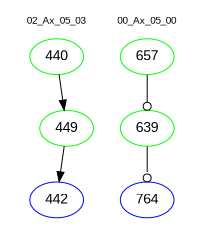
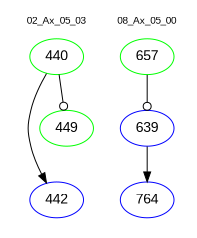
cluster "00_Ax_05_00": label "00_Ax_05_00" -> "08_Ax_05_00"
edge "440" -> "449": arrowhead normal -> odot
node "639": color green -> blue
edge "449" -> "442": now "440" -> "442"
edge "639" -> "764": arrowhead odot -> normal
